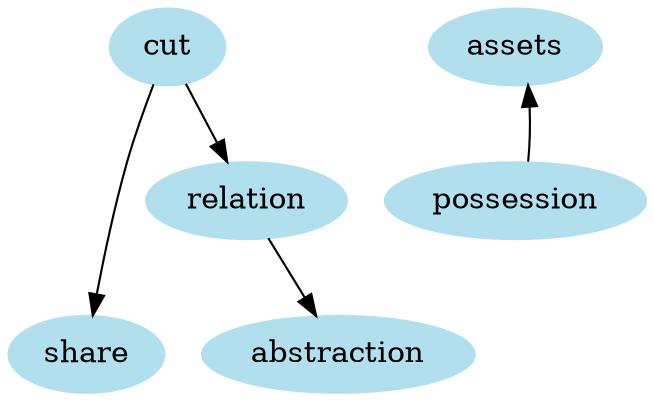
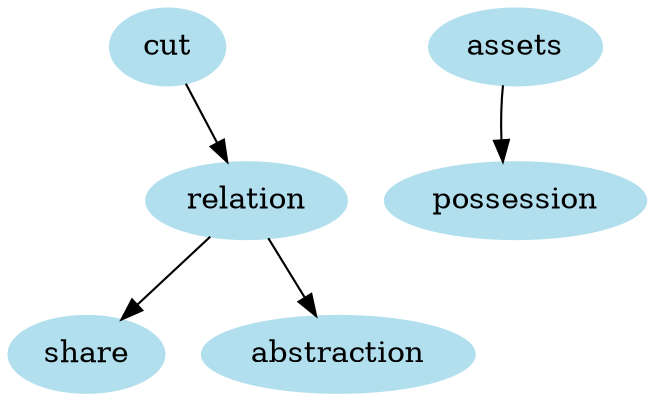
edge "possession" -> "assets": reversed
edge "cut" -> "share": now "relation" -> "share"
